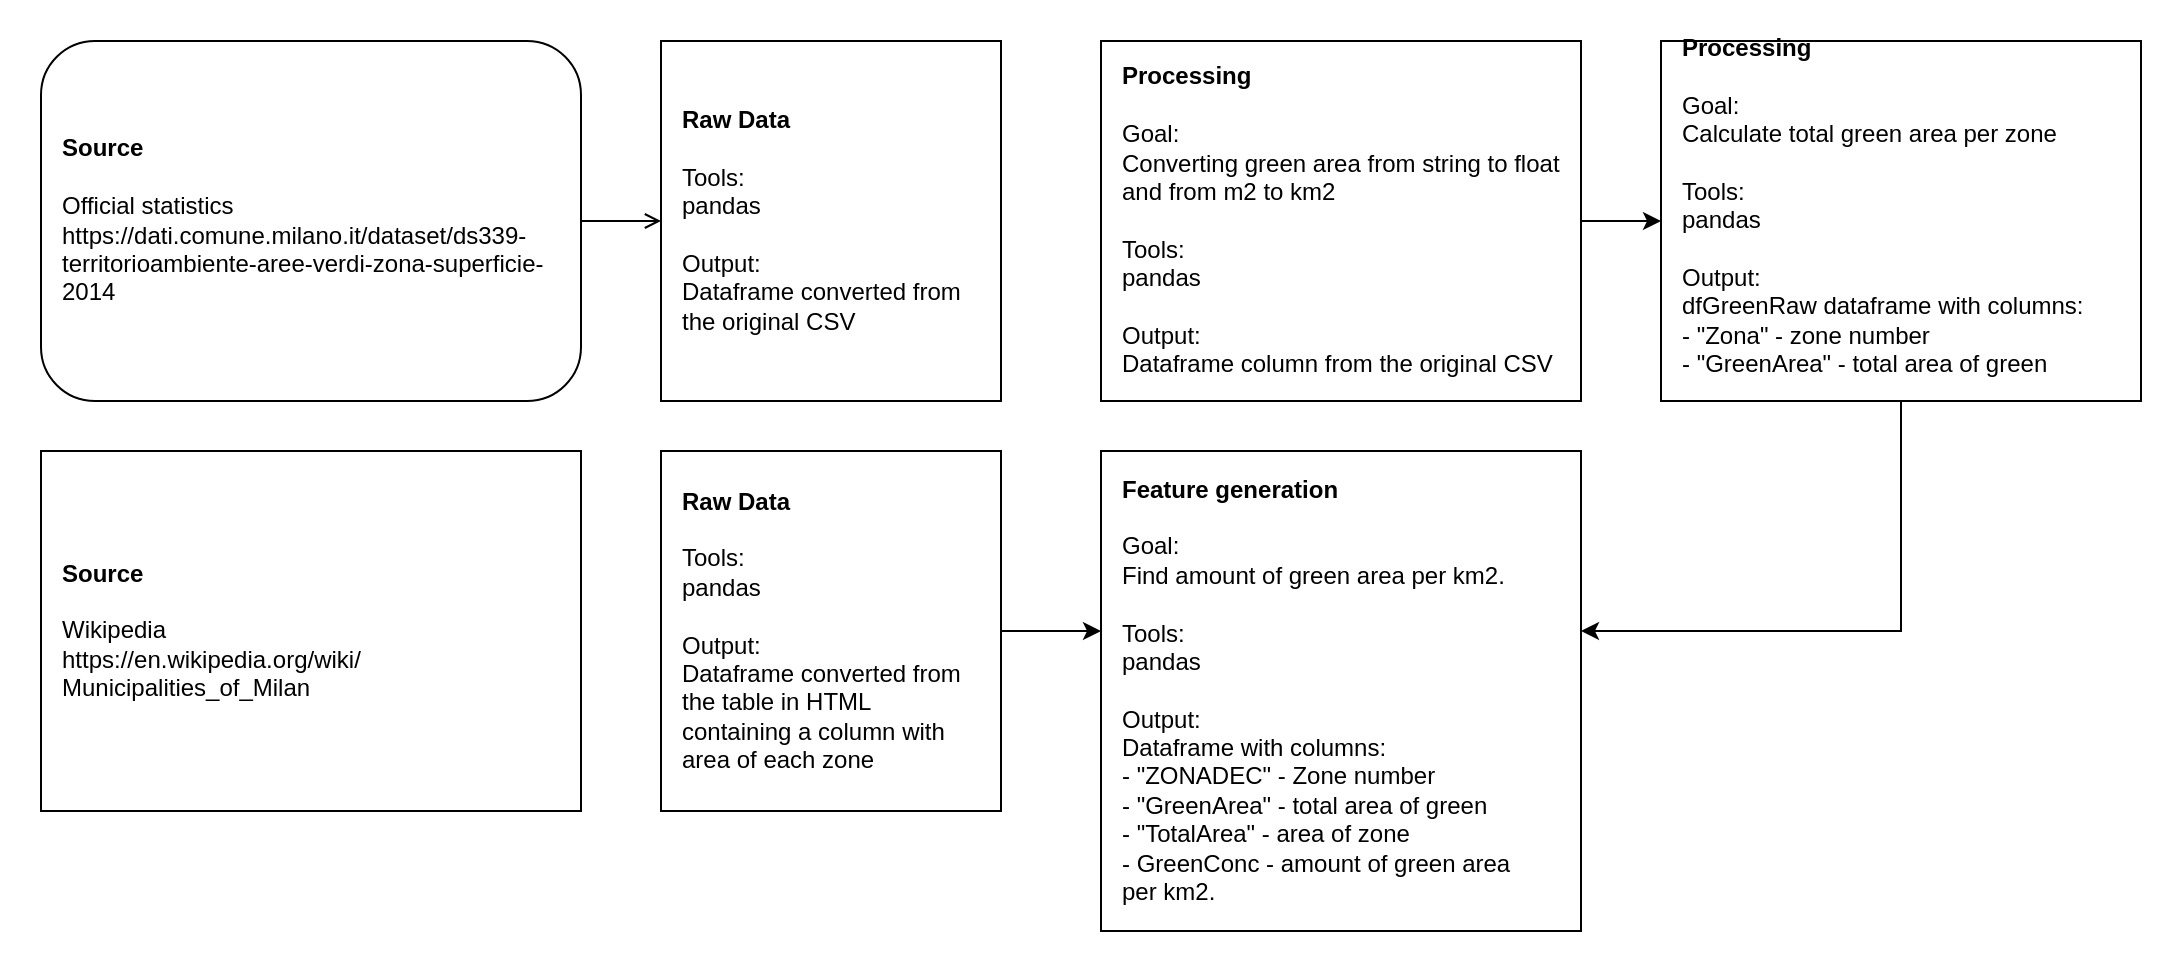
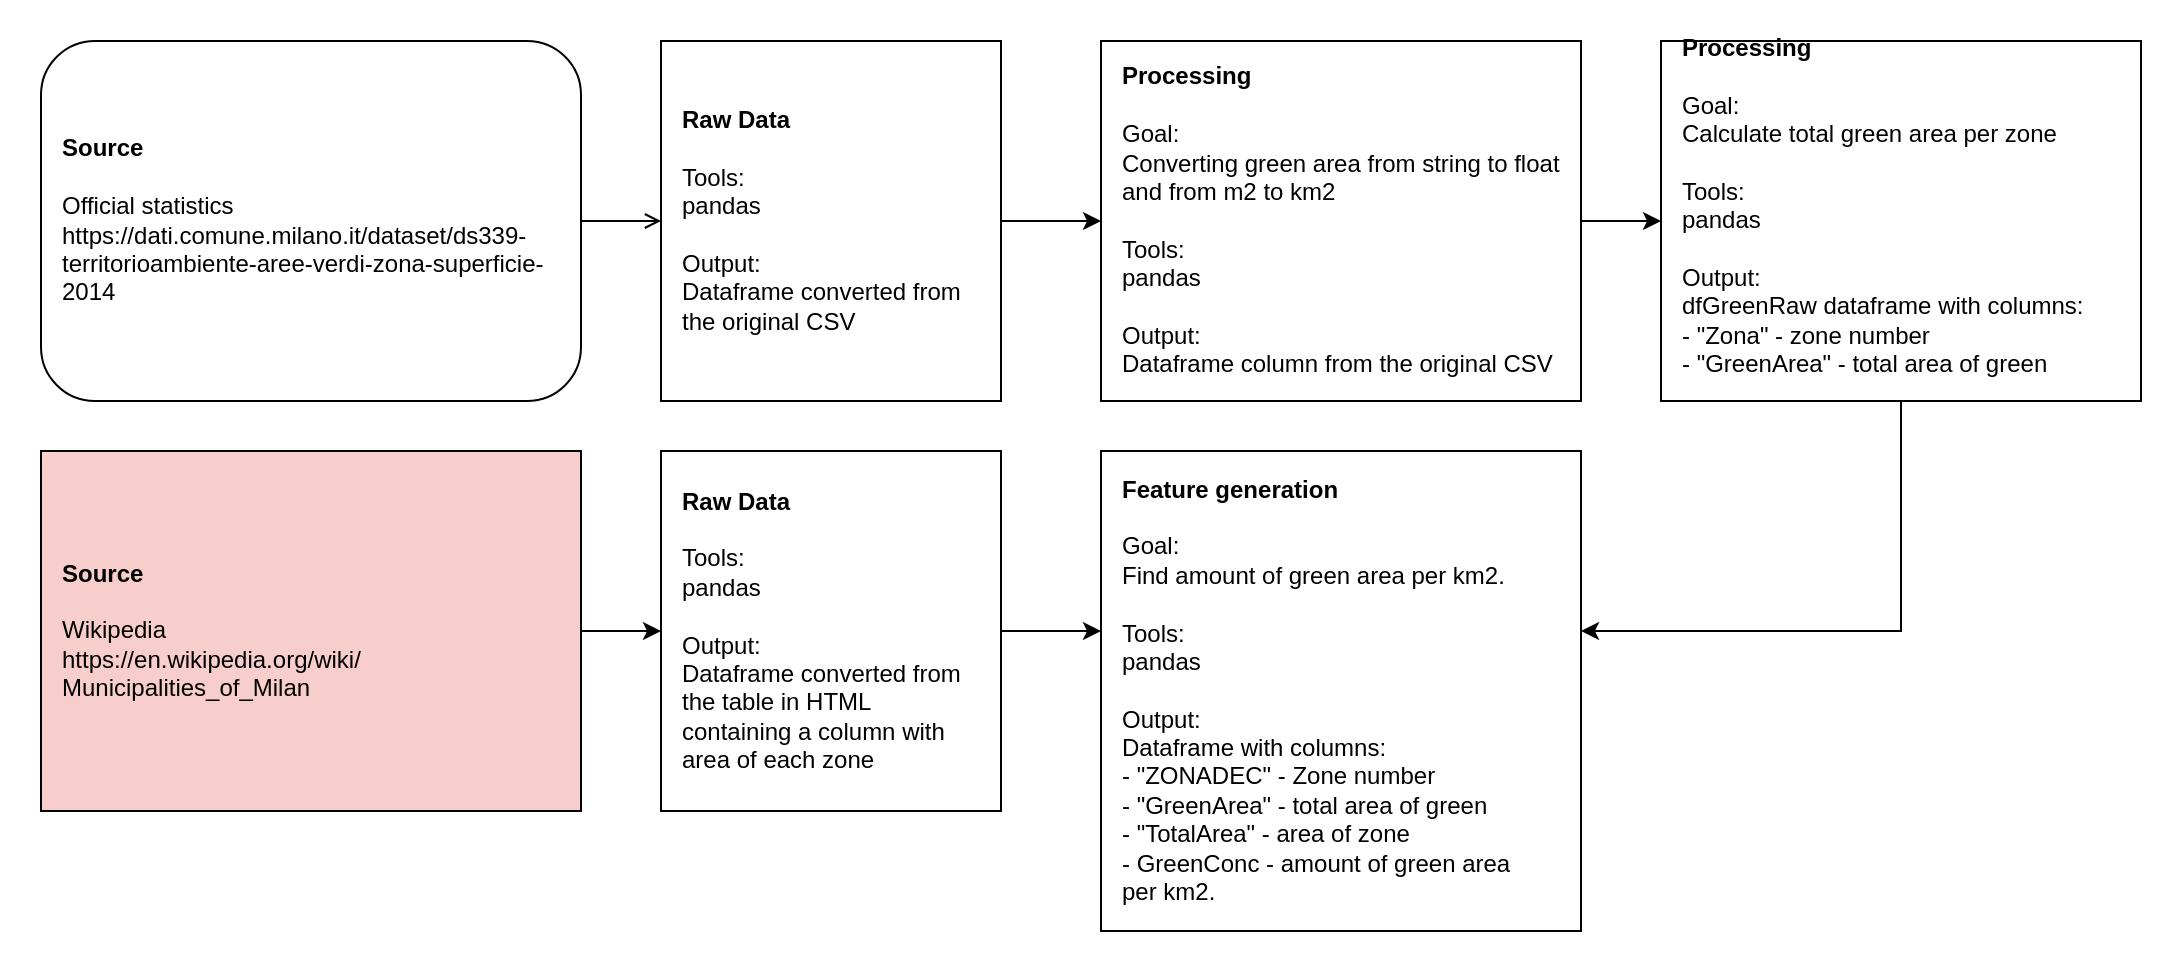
edge "Raw Data Tools: pandas Output: Dataframe converted from the original CSV" -> "Processing Goal: Converting green area from string to float and from m2 to km2 Tools: pandas Output: Dataframe column from the original CSV": added
node "Source Wikipedia https://en.wikipedia.org/wiki/ Municipalities_of_Milan": fillcolor #ffffff -> #f8cecc
edge "Source Wikipedia https://en.wikipedia.org/wiki/ Municipalities_of_Milan" -> "Raw Data Tools: pandas Output: Dataframe converted from the table in HTML containing a column with area of each zone": added
